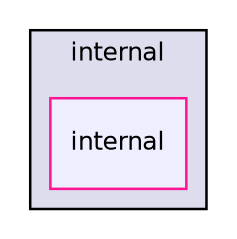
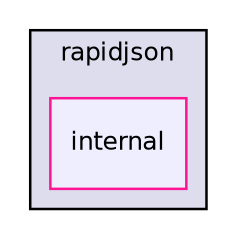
cluster "internal": label "internal" -> "rapidjson"
